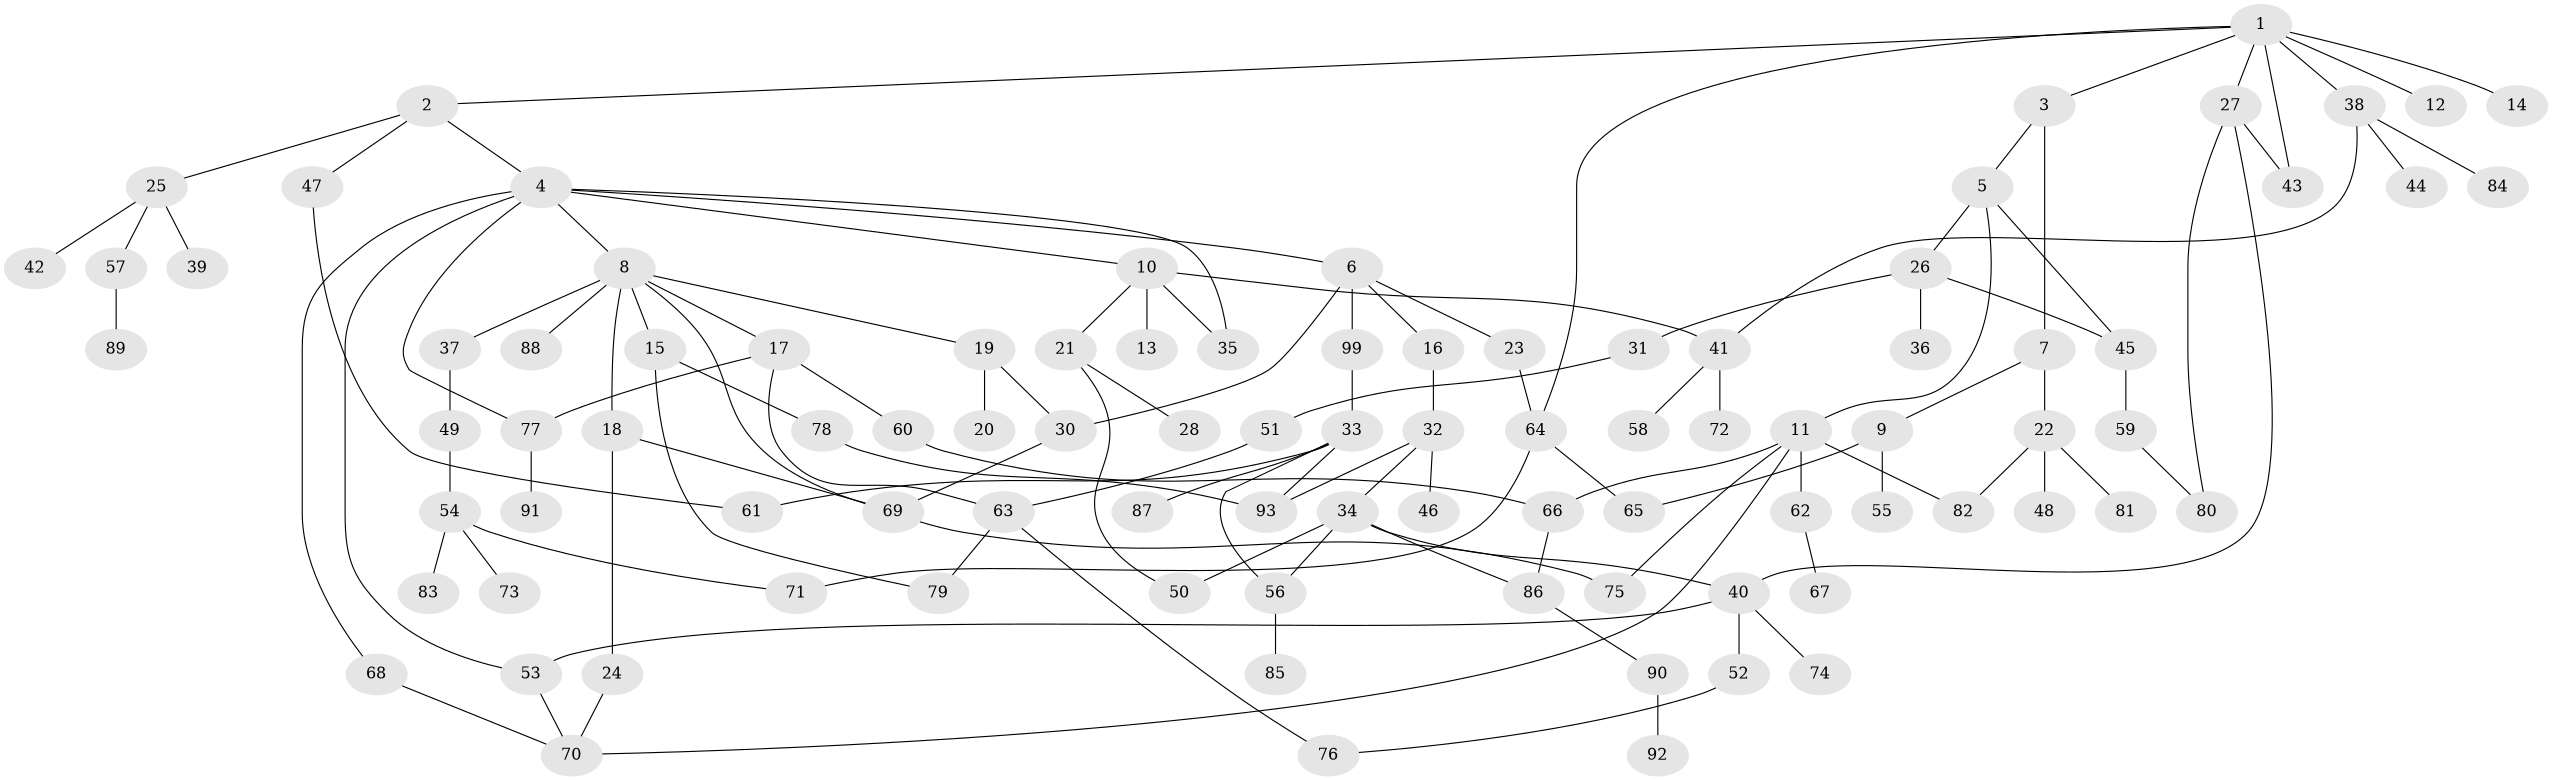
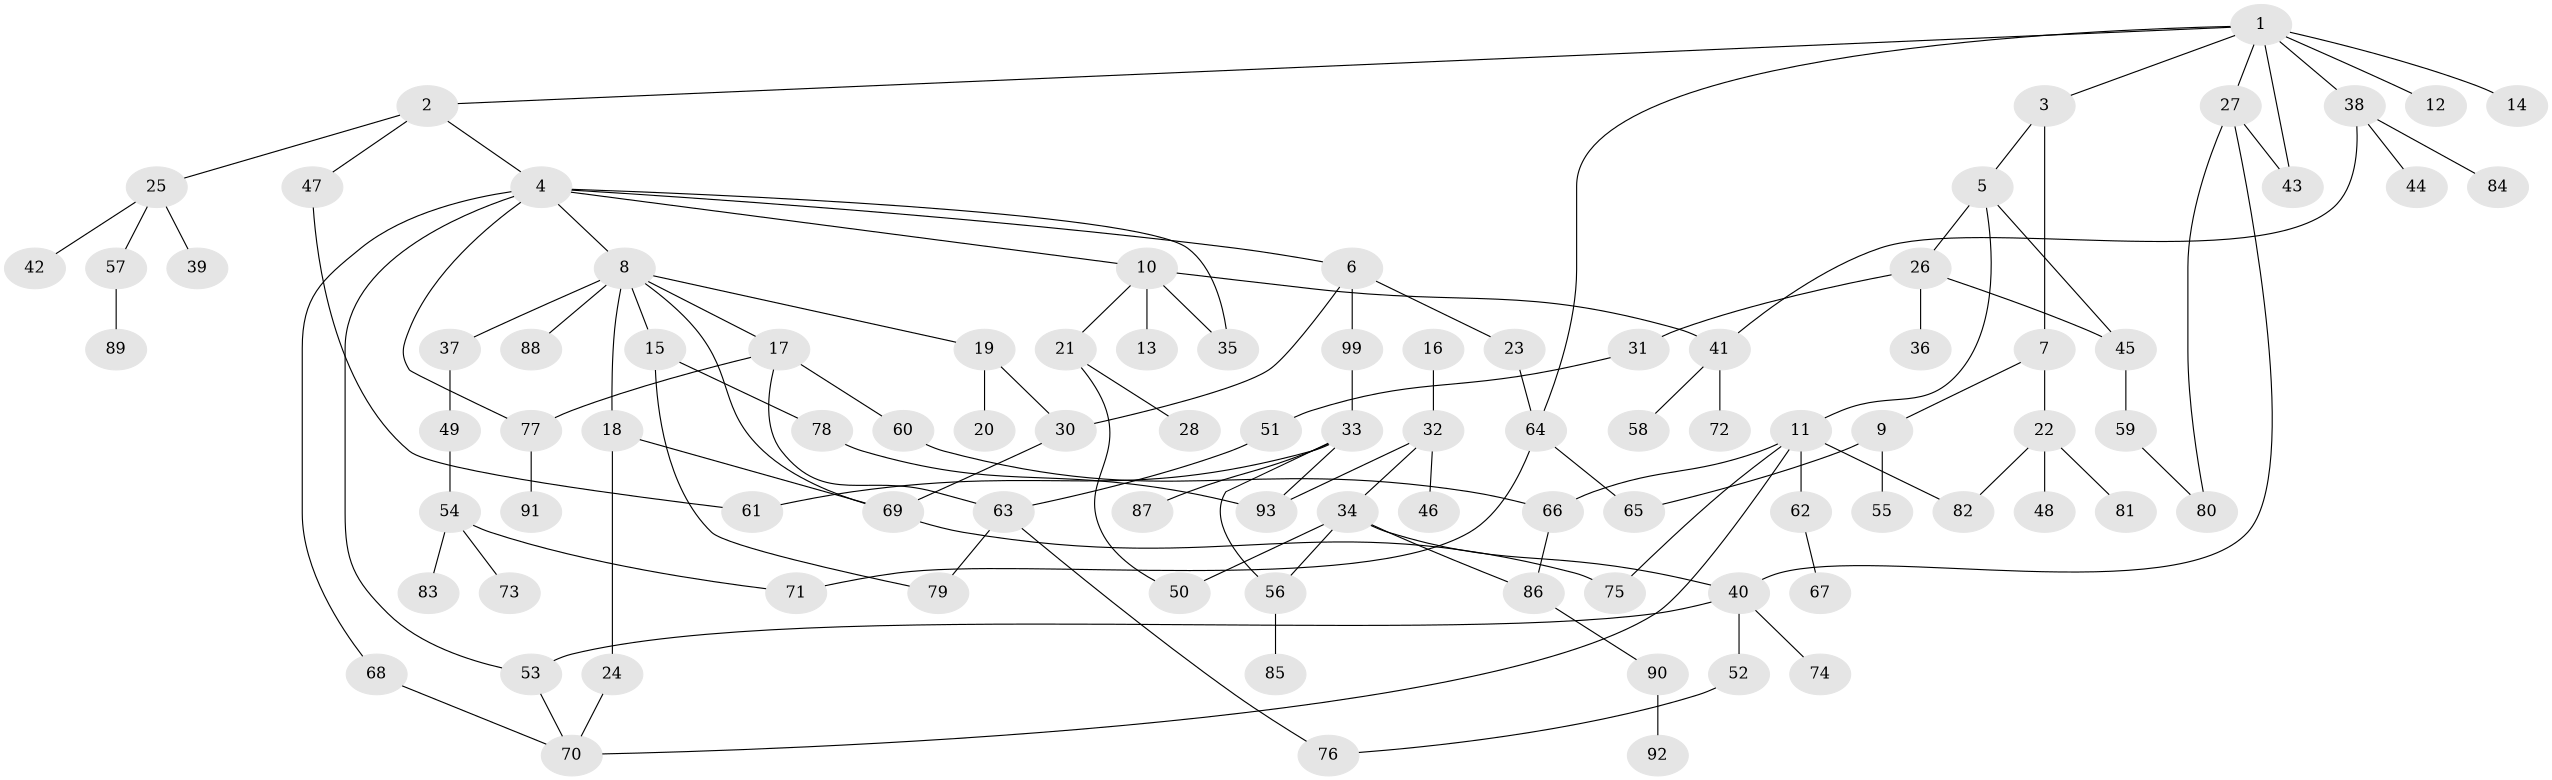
edge "6" -- "16": removed
